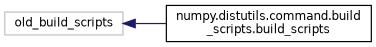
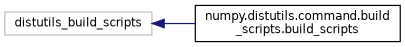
node "old_build_scripts": label "old_build_scripts" -> "distutils_build_scripts"
